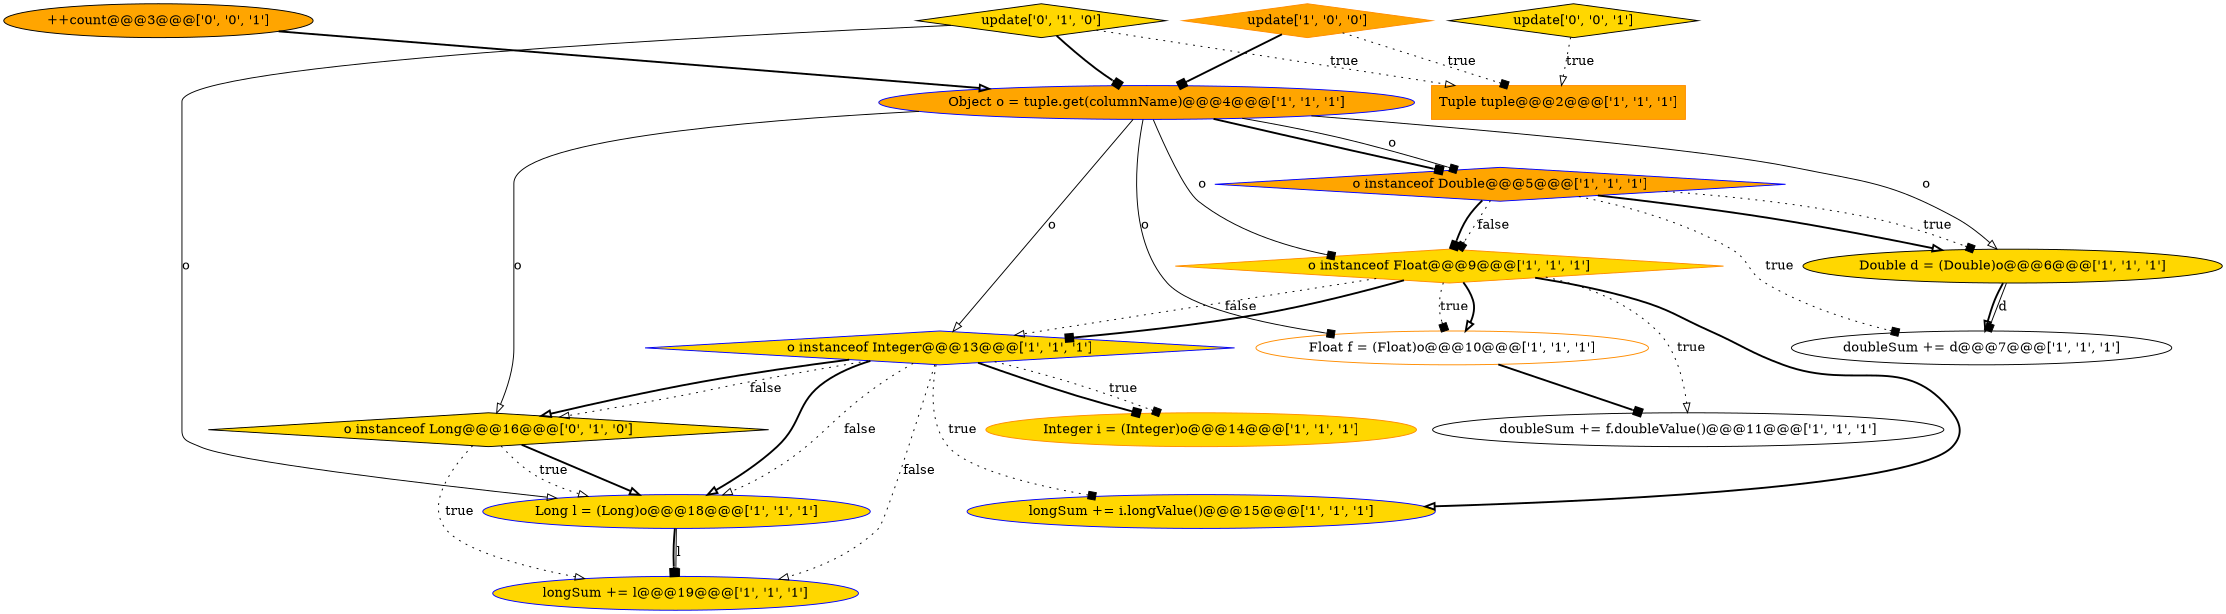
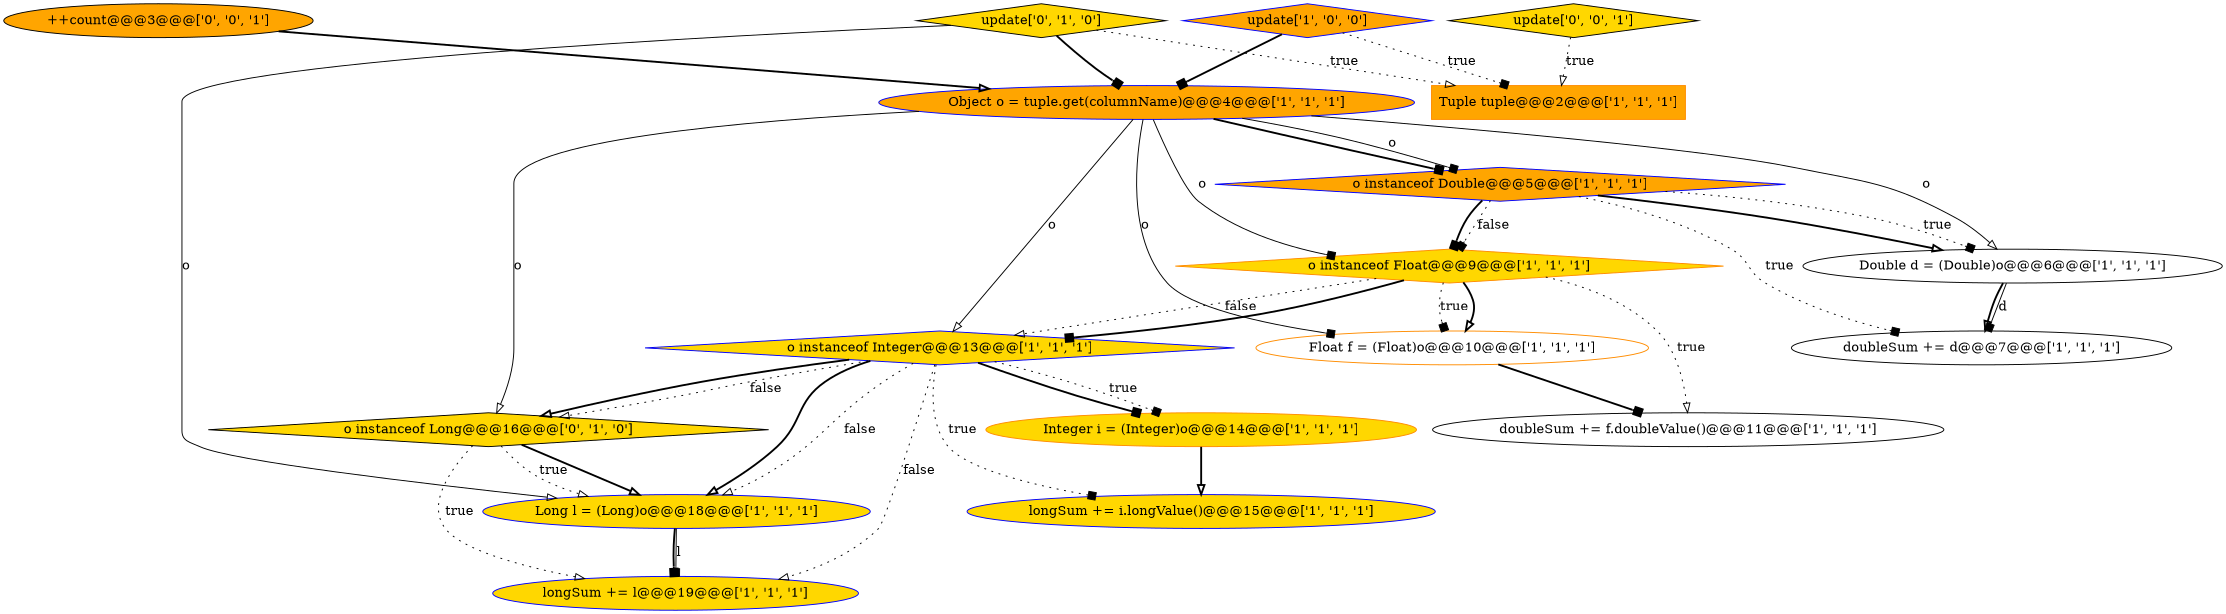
node "update['1', '0', '0']": color darkorange -> blue
node "Double d = (Double)o@@@6@@@['1', '1', '1']": fillcolor gold -> white
edge "o instanceof Float@@@9@@@['1', '1', '1']" -> "longSum += i.longValue()@@@15@@@['1', '1', '1']": now "Integer i = (Integer)o@@@14@@@['1', '1', '1']" -> "longSum += i.longValue()@@@15@@@['1', '1', '1']"
